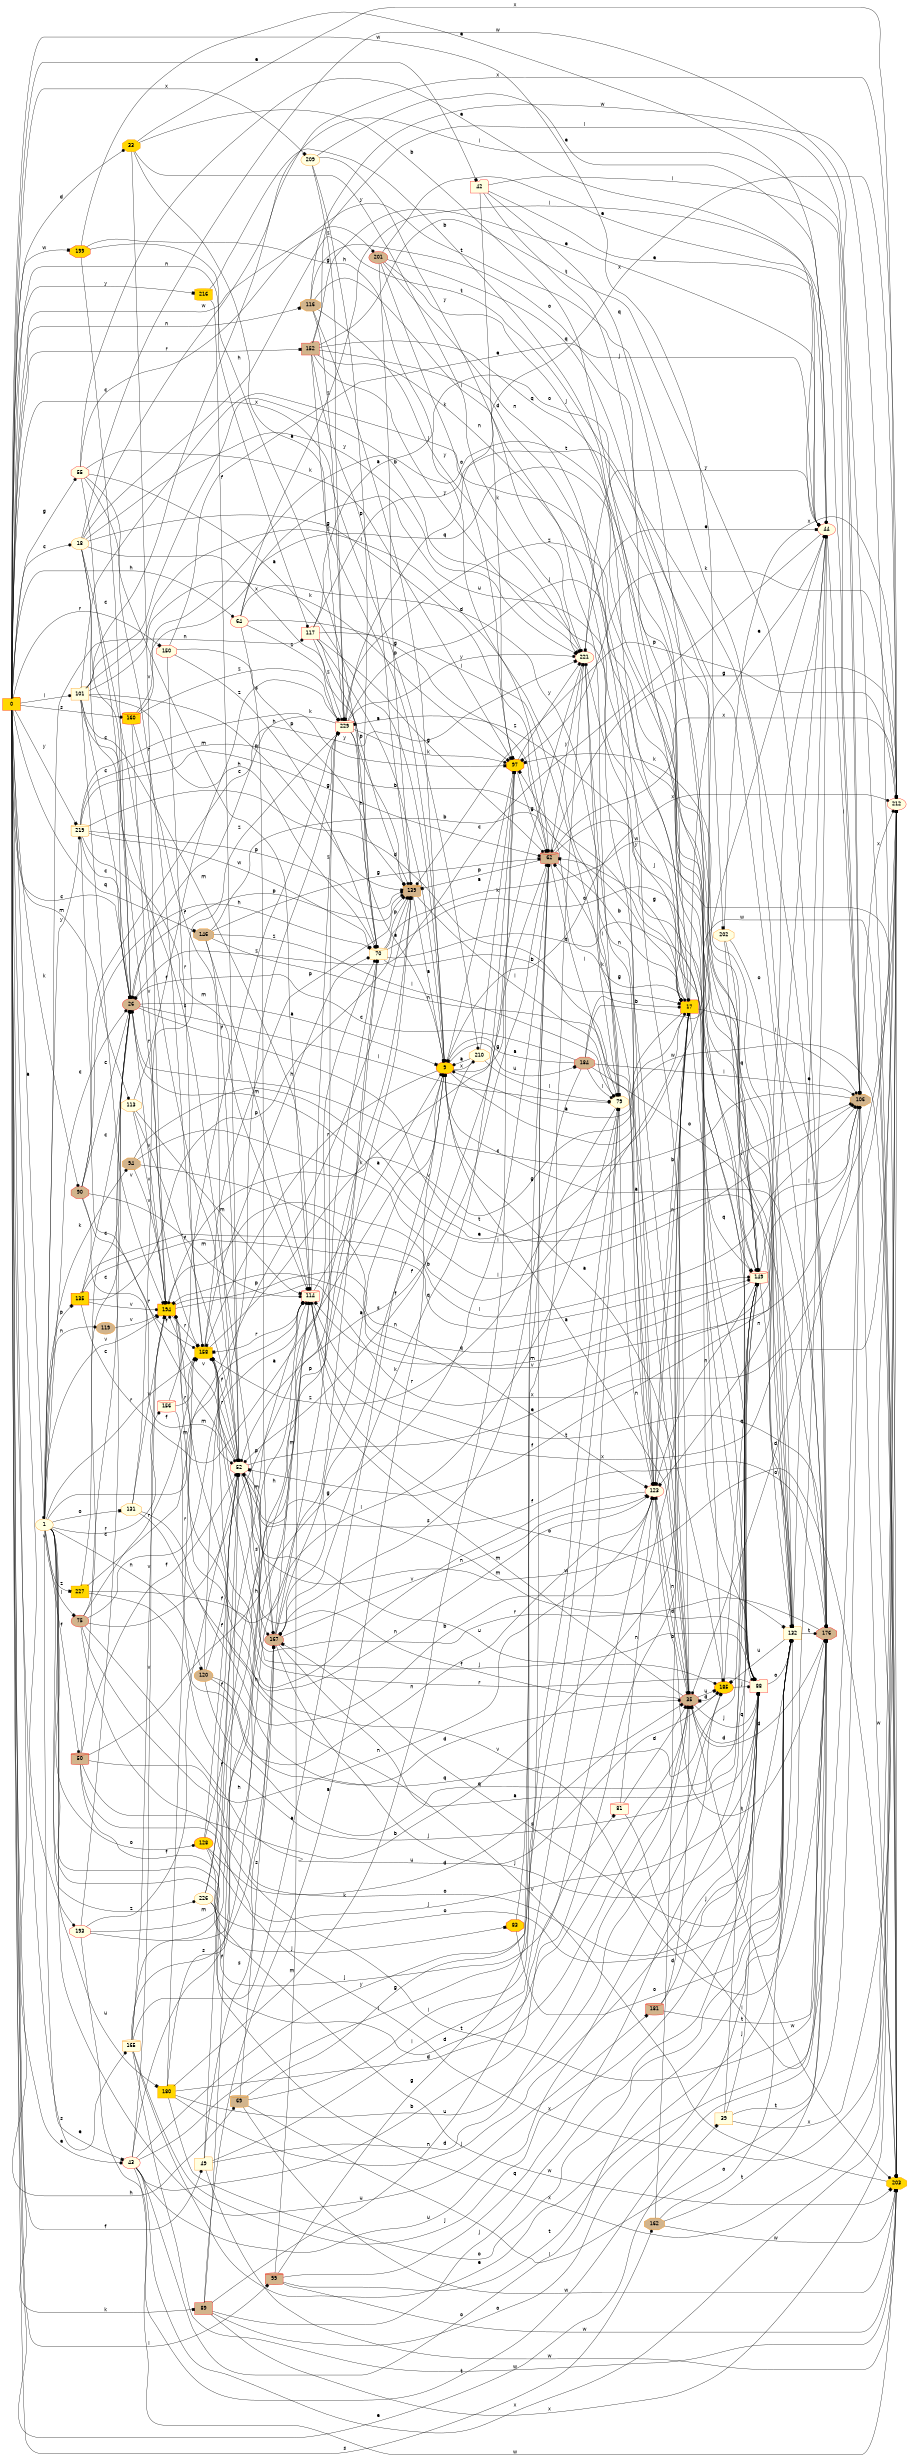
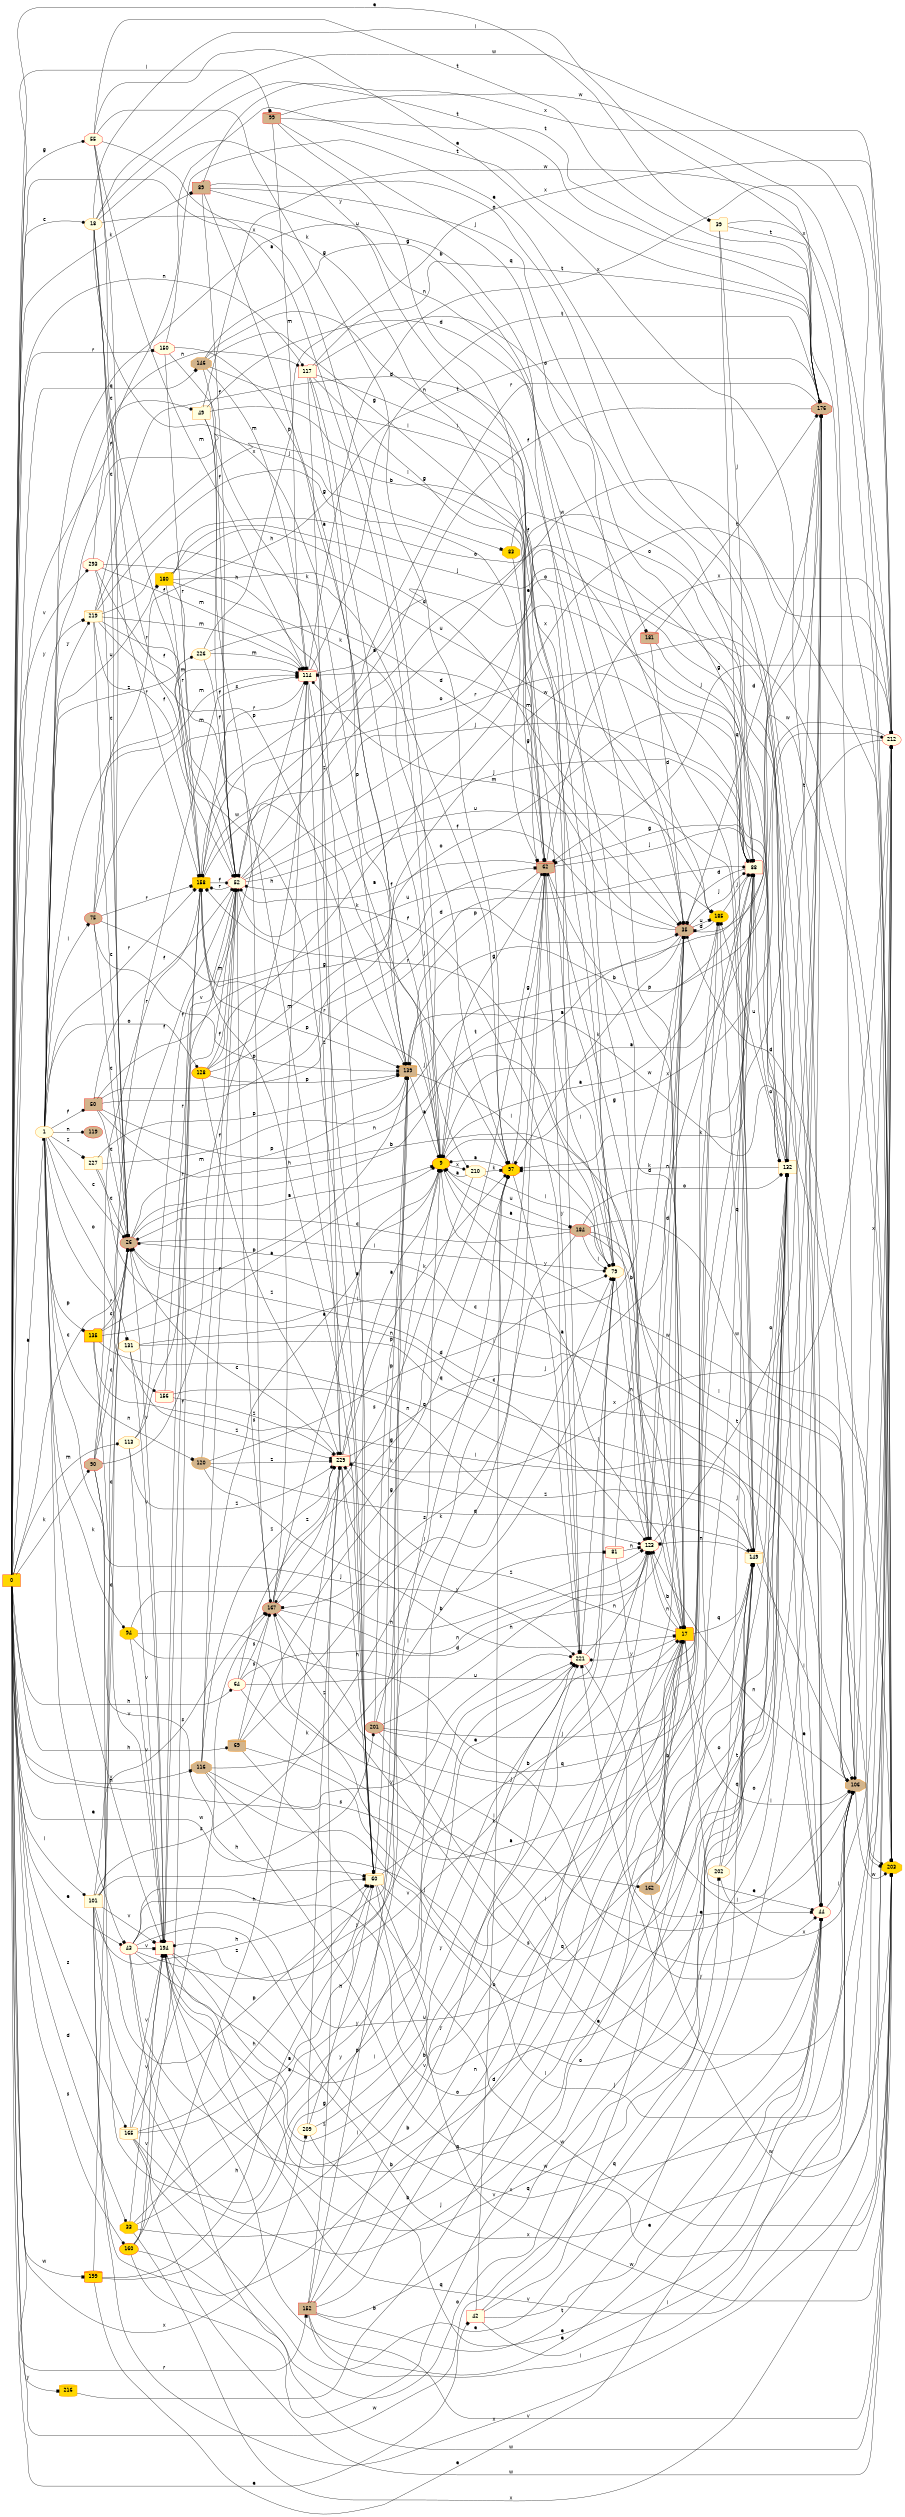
node "199": shape octagon -> cylinder
edge "64" -> "229": now "128" -> "229"
node "160": shape cylinder -> ellipse
edge "216" -> "52": now "116" -> "52"
node "70": label "70" -> "60"
node "94": fillcolor tan -> gold
edge "139" -> "203": added, label "w"
node "149": color red -> darkorange
node "194": fillcolor gold -> lightyellow
edge "119" -> "194": removed, label "v"
node "119": color darkorange -> red
edge "52" -> "88": label "m" -> "j"
node "227": fillcolor gold -> lightyellow
node "185": color red -> darkorange
node "50": shape cylinder -> folder
node "83": color red -> darkorange
node "193": label "193" -> "293"
